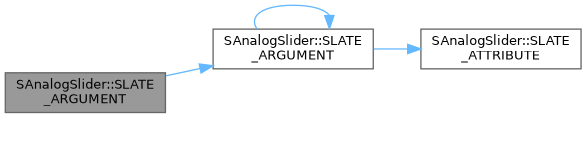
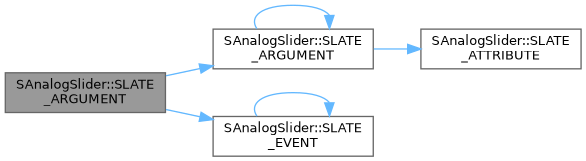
node "SAnalogSlider::SLATE _EVENT": added
